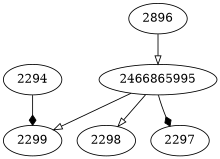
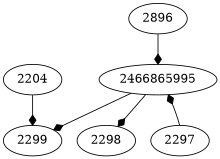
edge "2896" -> "2466865995": arrowhead onormal -> diamond
node "2294": label "2294" -> "2204"
edge "2466865995" -> "2297": reversed
edge "2466865995" -> "2298": arrowhead onormal -> diamond
edge "2466865995" -> "2299": arrowhead onormal -> diamond
